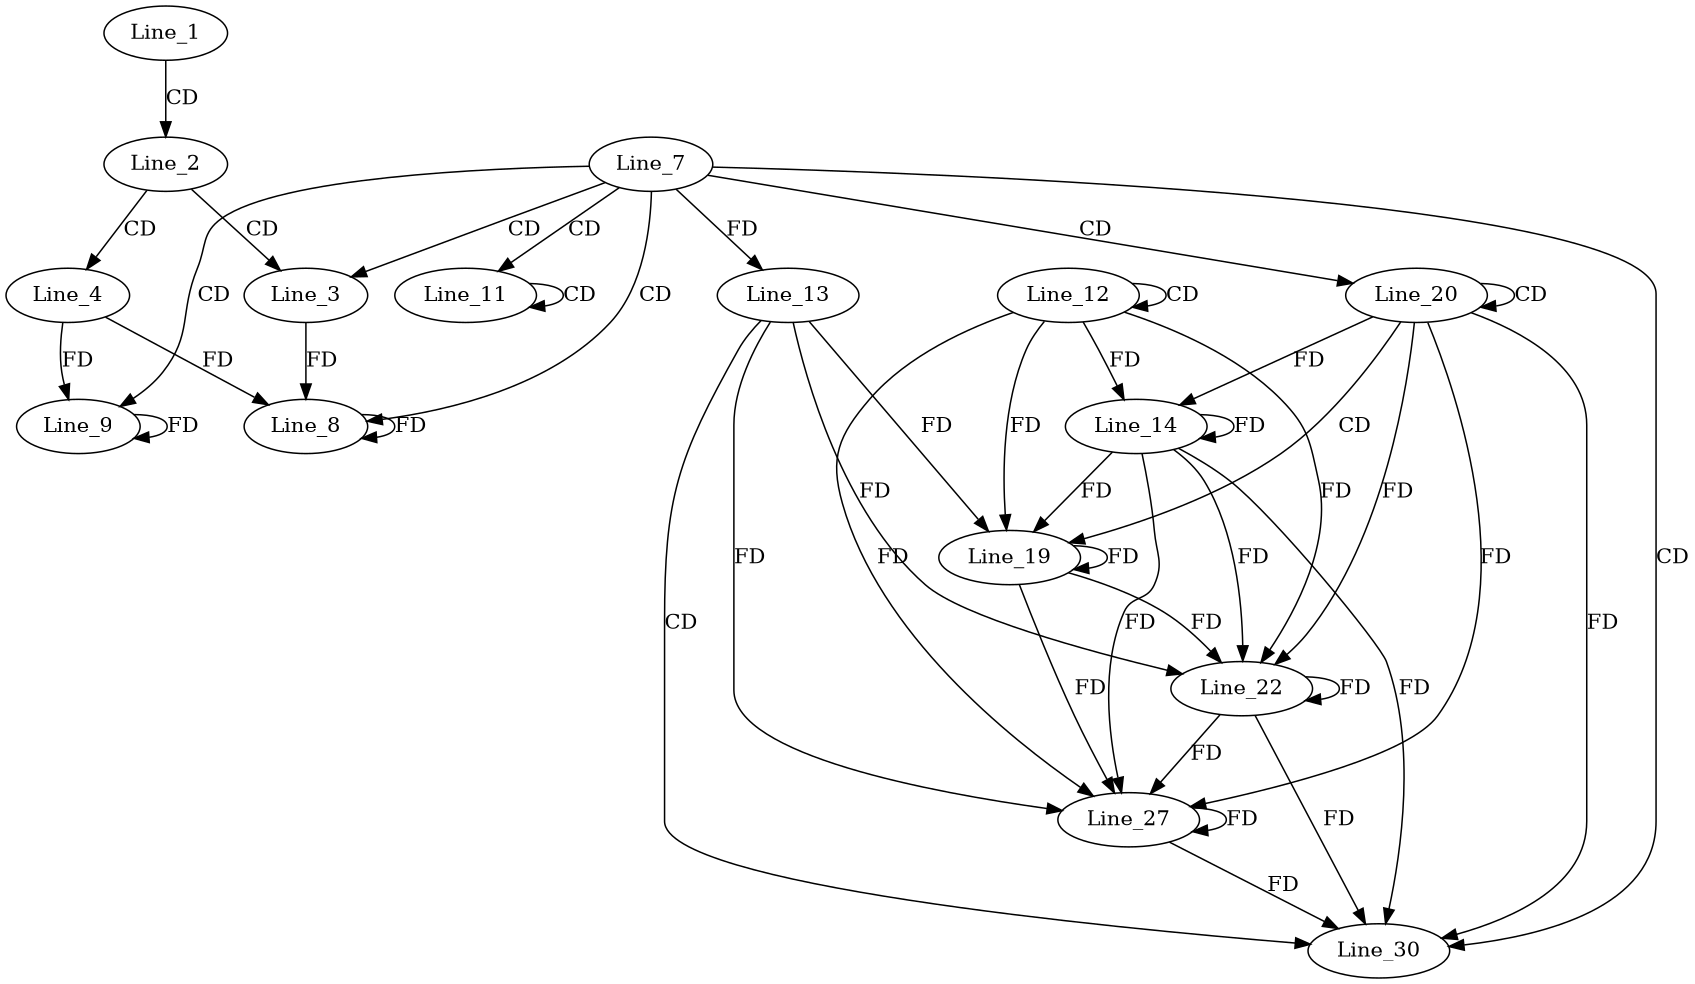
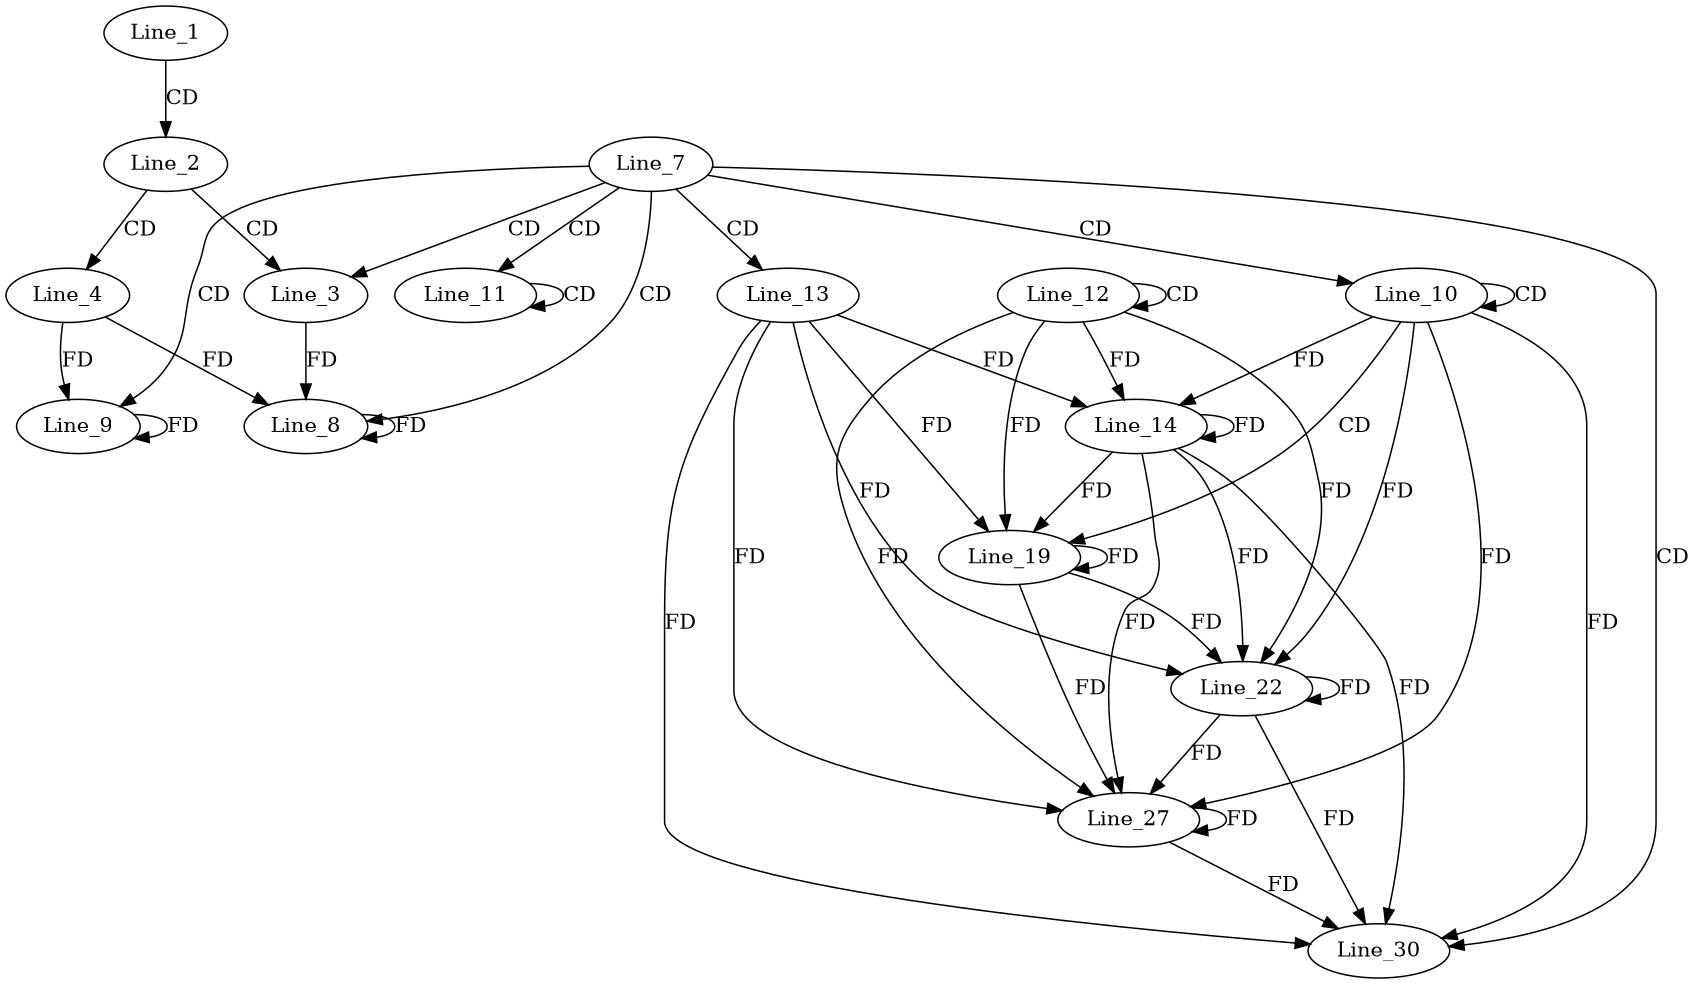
edge "Line_7" -> "Line_13": label "FD" -> "CD"
node "Line_20": label "Line_20" -> "Line_10"
edge "Line_13" -> "Line_14": added, label "FD"
edge "Line_13" -> "Line_30": label "CD" -> "FD"
